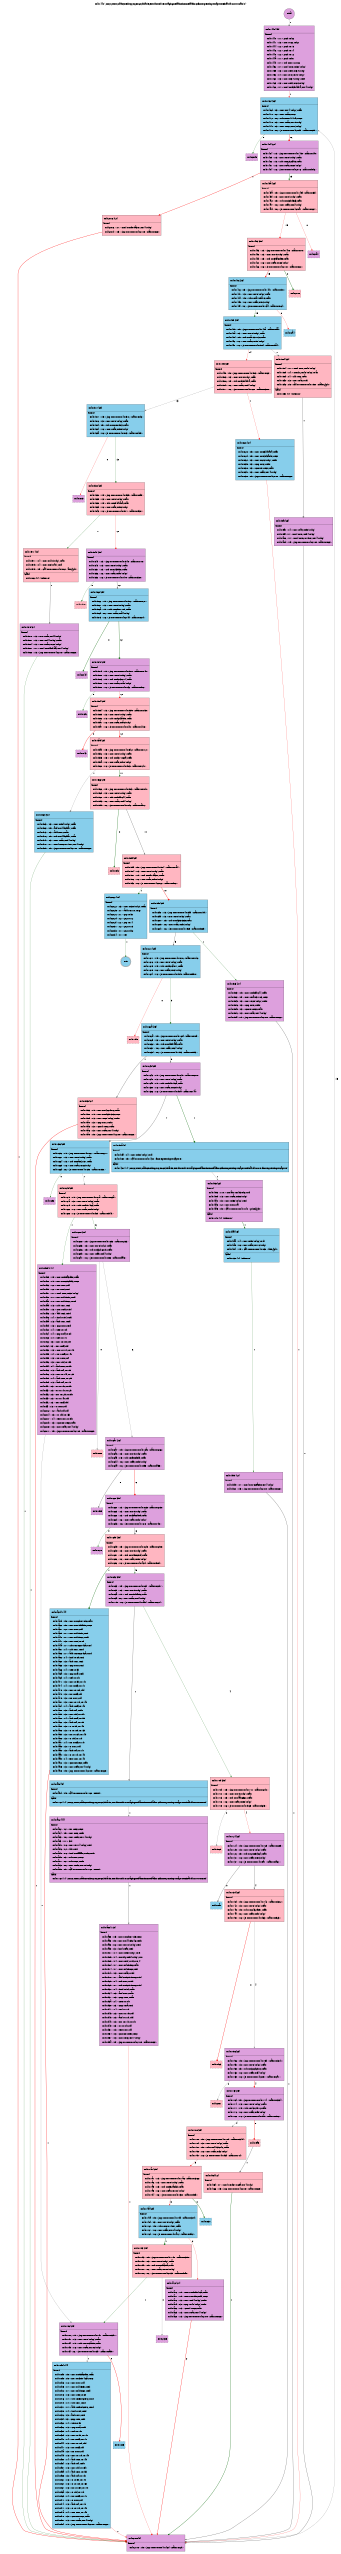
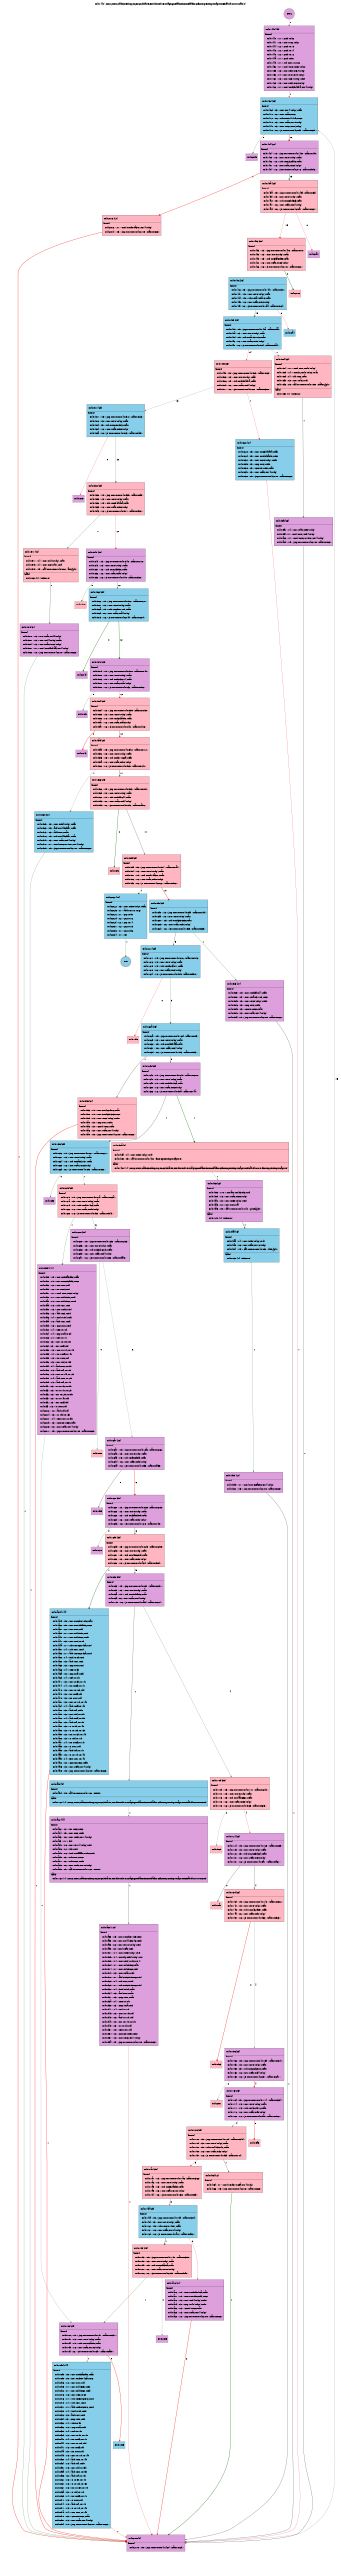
node "Final": label "Final" -> "Entry"
edge "0x4014b3 [25]" -> "0x4014cc [25]": removed, label "15"
node "0x401b8a [9]": fillcolor skyblue -> lightpink
node "0x401ea1": fillcolor skyblue -> lightpink
edge "0x4019ae" -> "0x401b5f [12]": now "0x401788 [25]" -> "0x401b5f [12]"
node "0x401e30": removed
